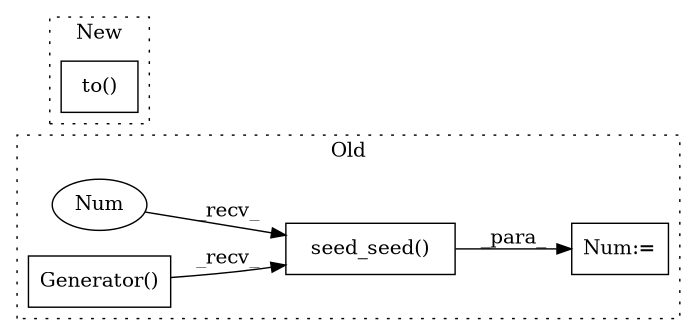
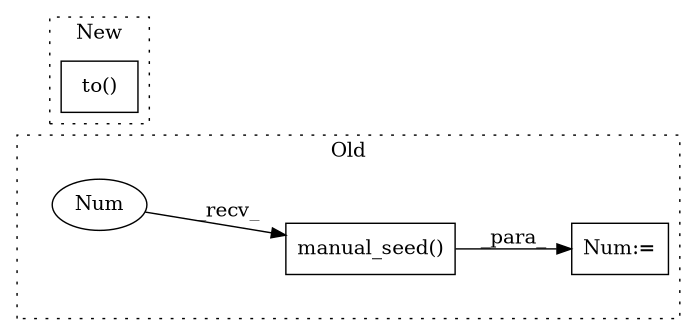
node "seed_seed()": label "seed_seed()" -> "manual_seed()"
node "Generator()": removed
